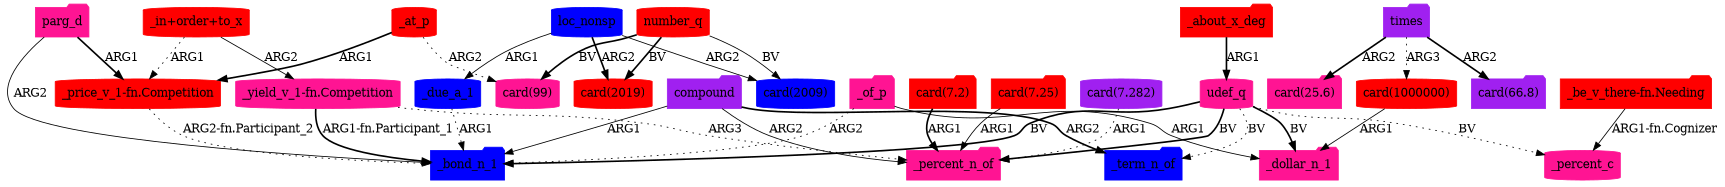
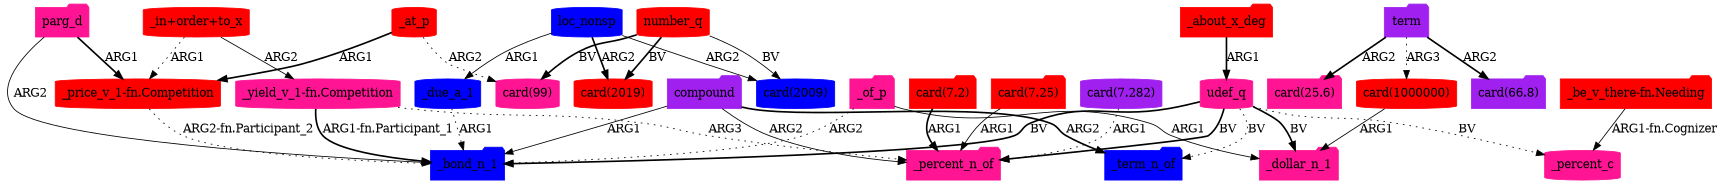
node "times": label "times" -> "term"
